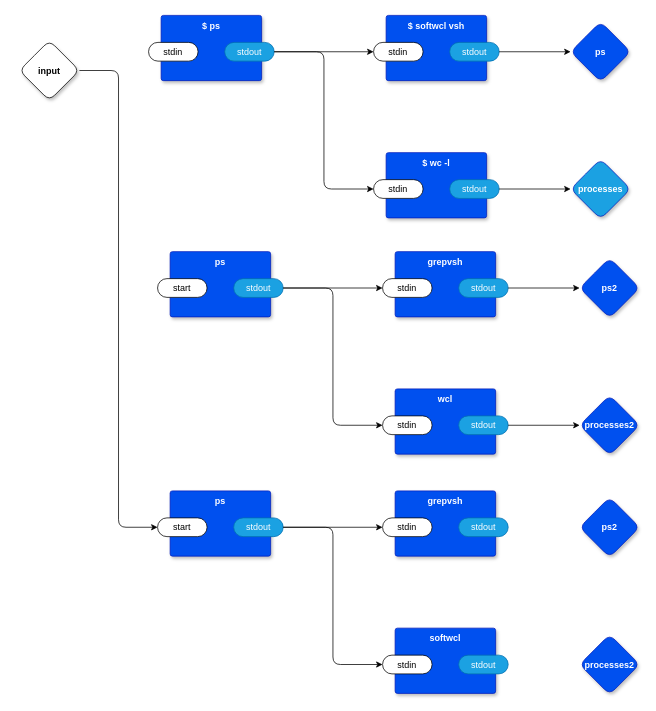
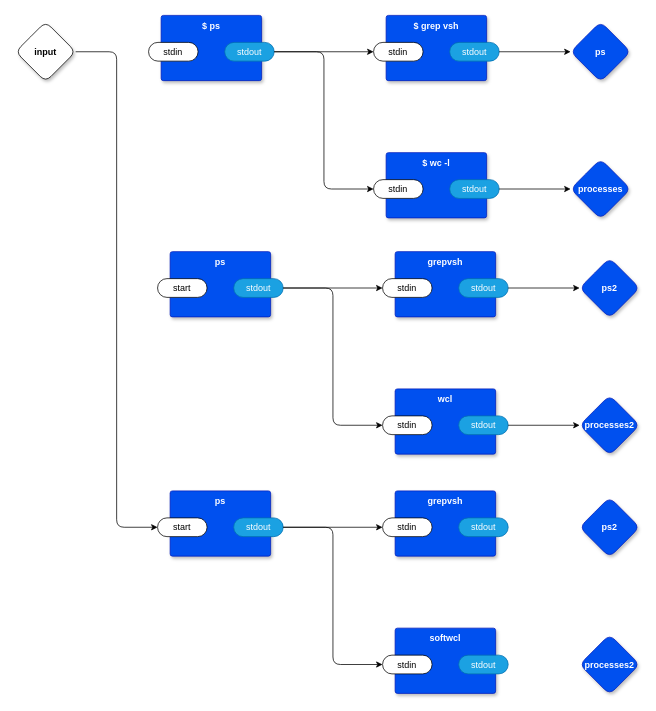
node "$ softwcl vsh": label "$ softwcl vsh" -> "$ grep vsh"
node "input": moved (49, 71) -> (45, 52)
node "processes": fillcolor #1ba1e2 -> #0050ef
